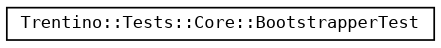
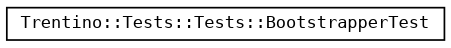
node "Trentino::Tests::Core::BootstrapperTest": label "Trentino::Tests::Core::BootstrapperTest" -> "Trentino::Tests::Tests::BootstrapperTest"
